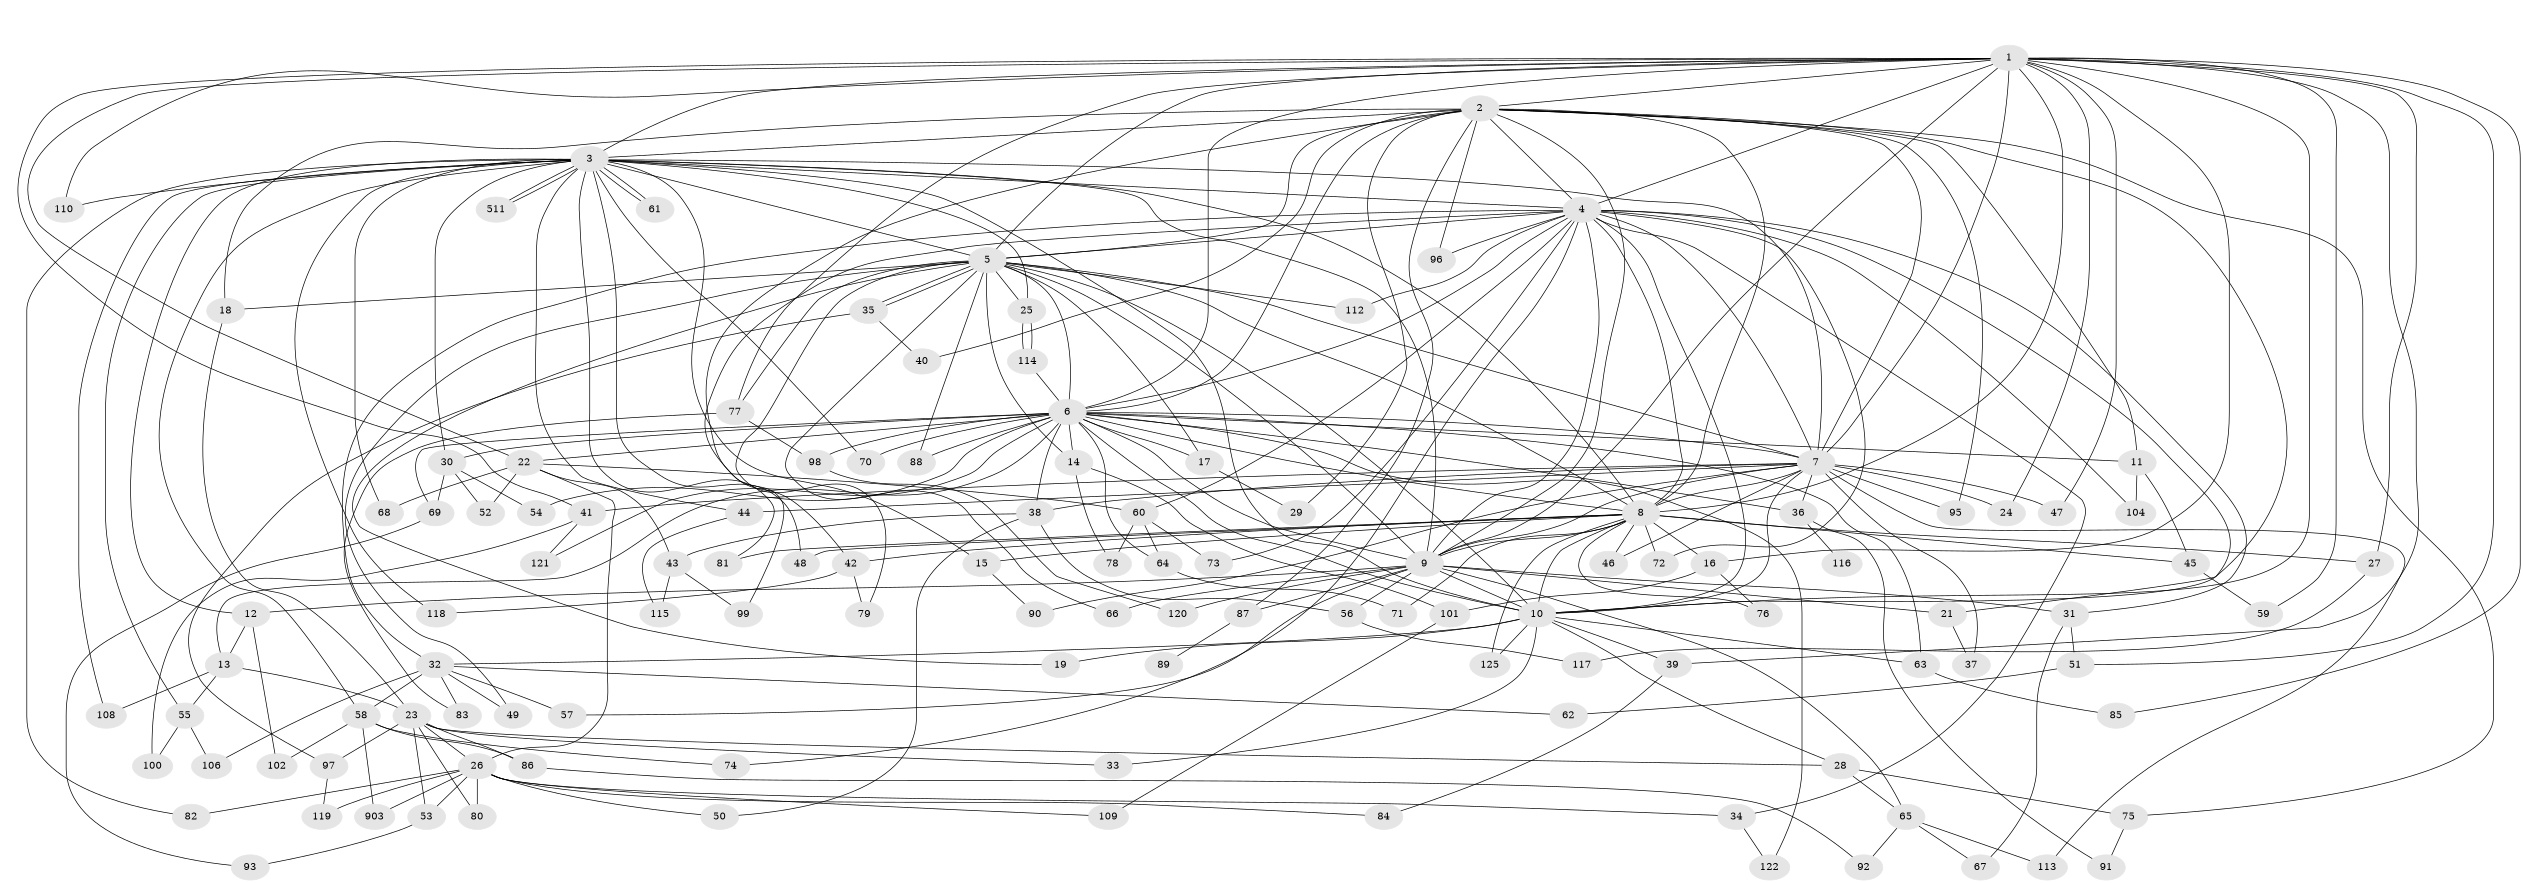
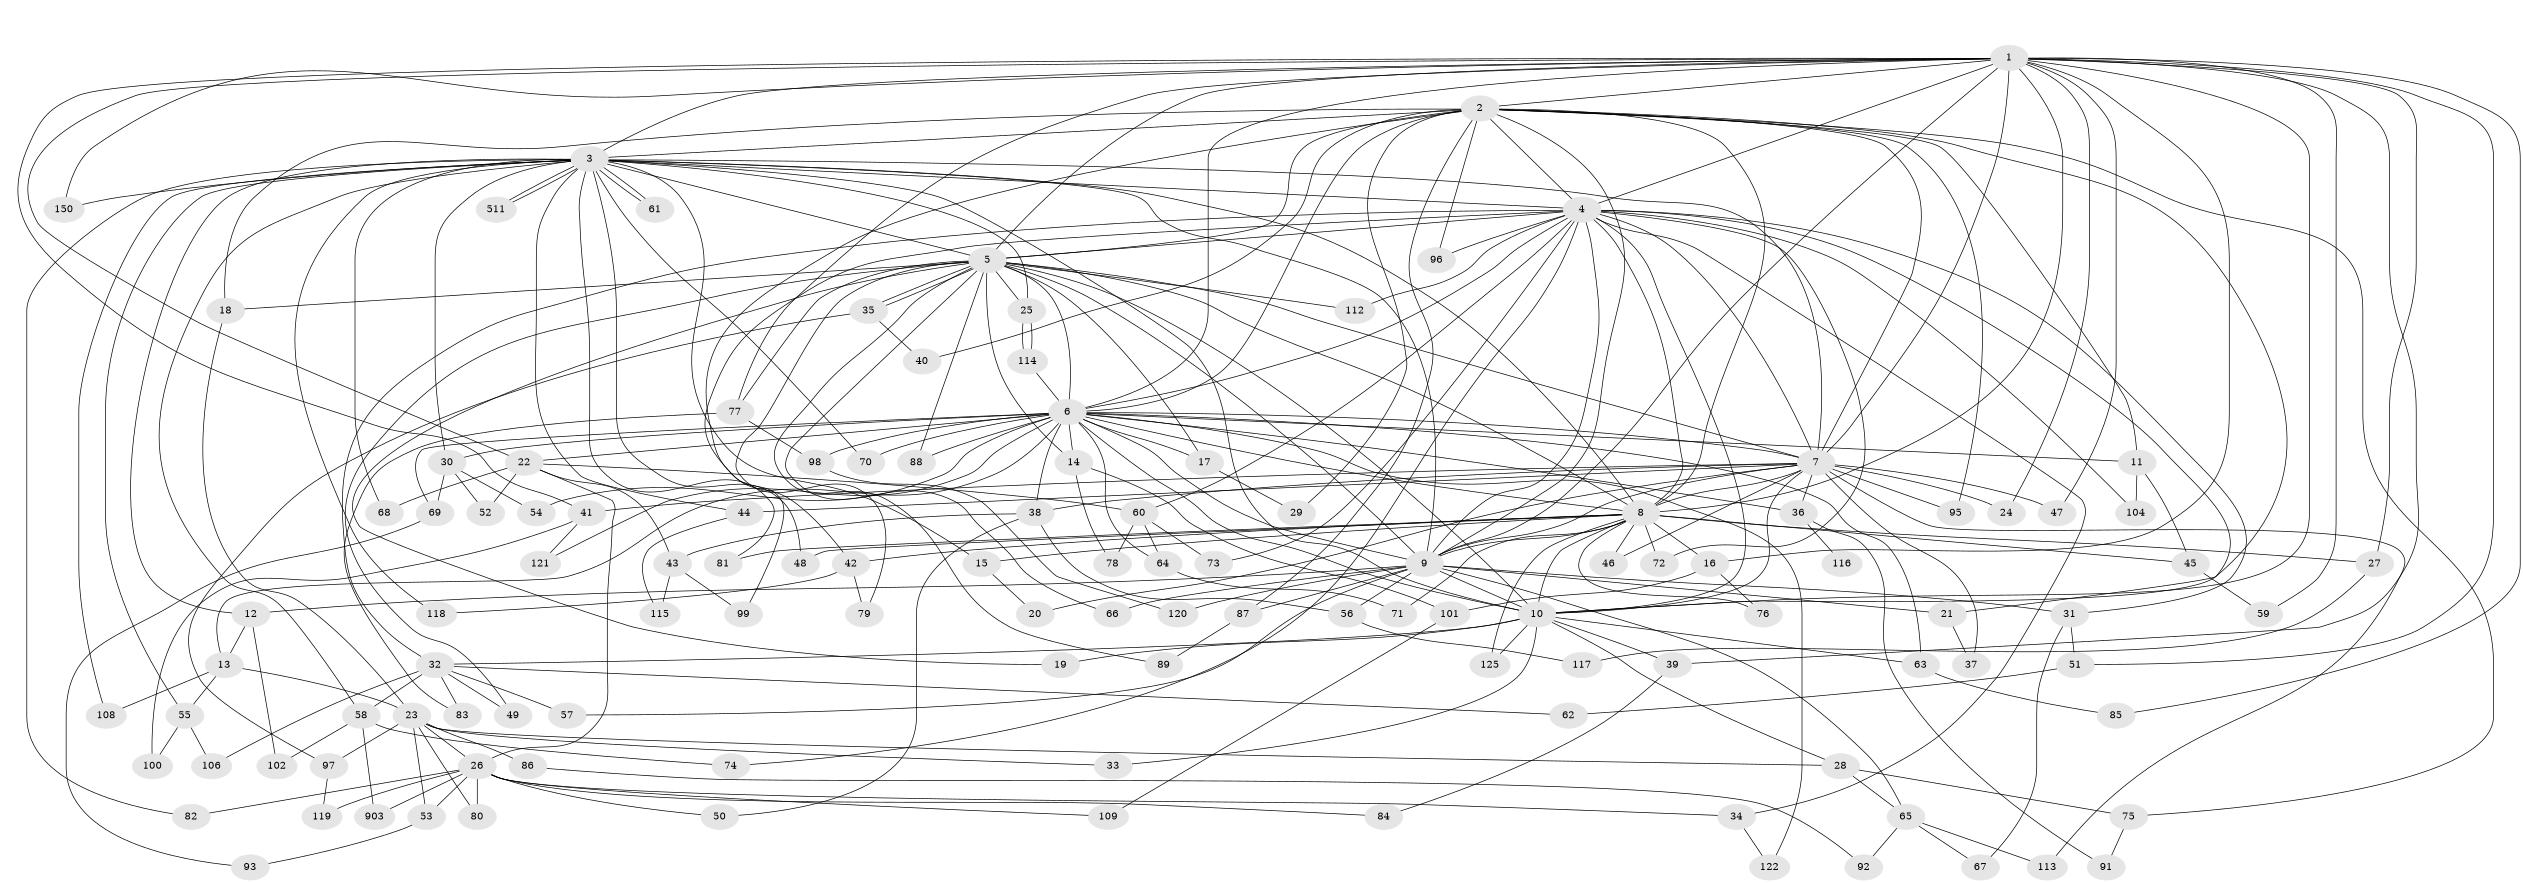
node "110": label "110" -> "150"
edge "5" -- "89": added
node "90": label "90" -> "20"
edge "58" -- "86": removed
